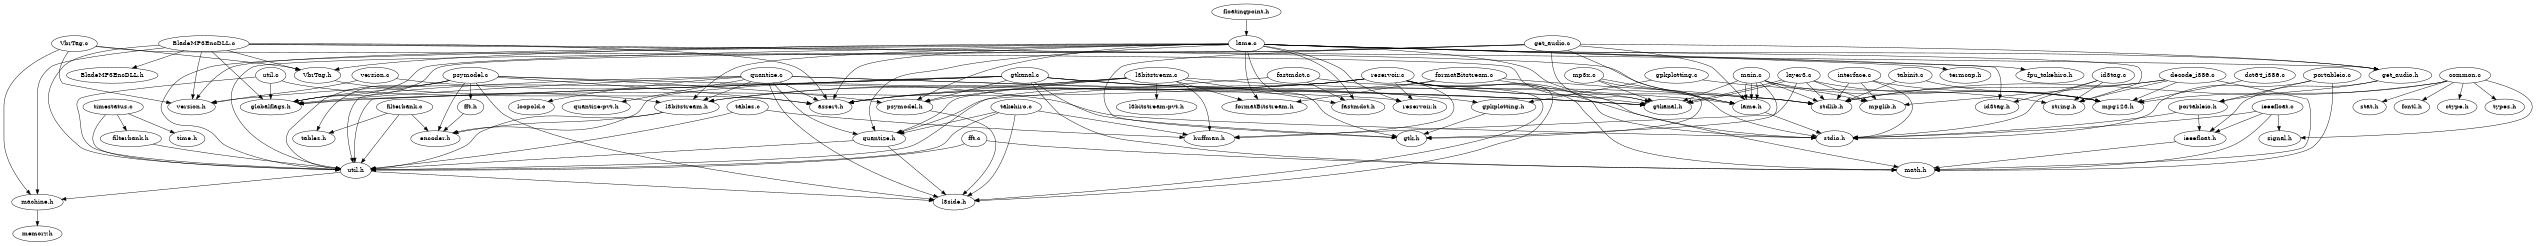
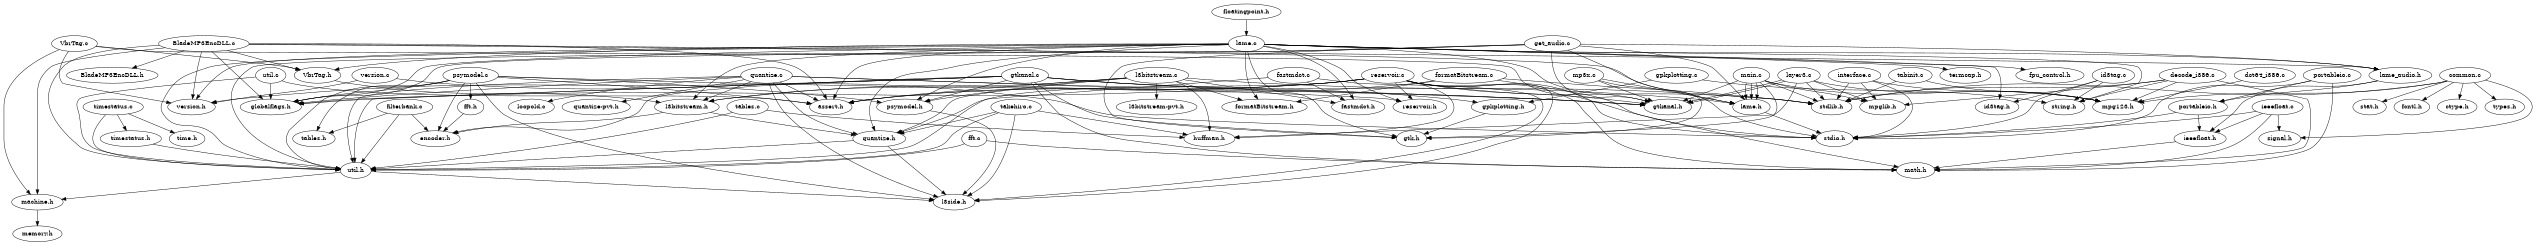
node "fpu_takehiro.h": label "fpu_takehiro.h" -> "fpu_control.h"
node "get_audio.h": label "get_audio.h" -> "lame_audio.h"
edge "l3bitstream.h" -> "util.h": now "l3bitstream.h" -> "quantize.h"
node "filterbank.h": label "filterbank.h" -> "timestatus.h"
